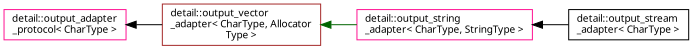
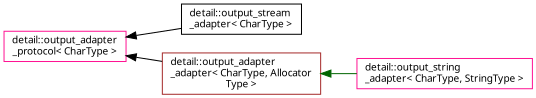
node "detail::output_vector _adapter< CharType, Allocator Type >": label "detail::output_vector _adapter< CharType, Allocator Type >" -> "detail::output_adapter _adapter< CharType, Allocator Type >"
edge "detail::output_stream _adapter< CharType >" -> "detail::output_string _adapter< CharType, StringType >": now "detail::output_stream _adapter< CharType >" -> "detail::output_adapter _protocol< CharType >"
